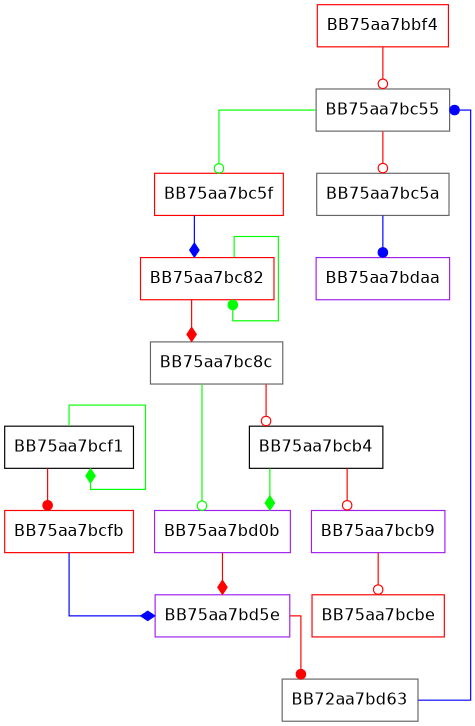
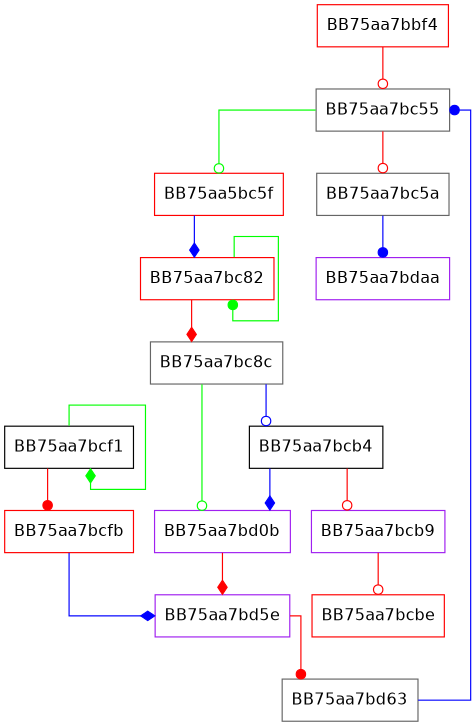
node "BB75aa7bc5f": label "BB75aa7bc5f" -> "BB75aa5bc5f"
edge "BB75aa7bc8c" -> "BB75aa7bcb4": color red -> blue
edge "BB75aa7bcb4" -> "BB75aa7bd0b": color green -> blue
node "BB72aa7bd63": label "BB72aa7bd63" -> "BB75aa7bd63"
